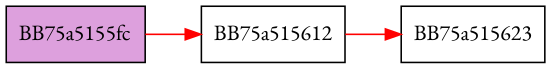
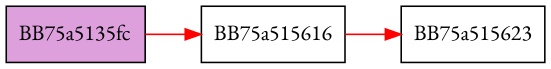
node "BB75a5155fc": label "BB75a5155fc" -> "BB75a5135fc"
node "BB75a515612": label "BB75a515612" -> "BB75a515616"
